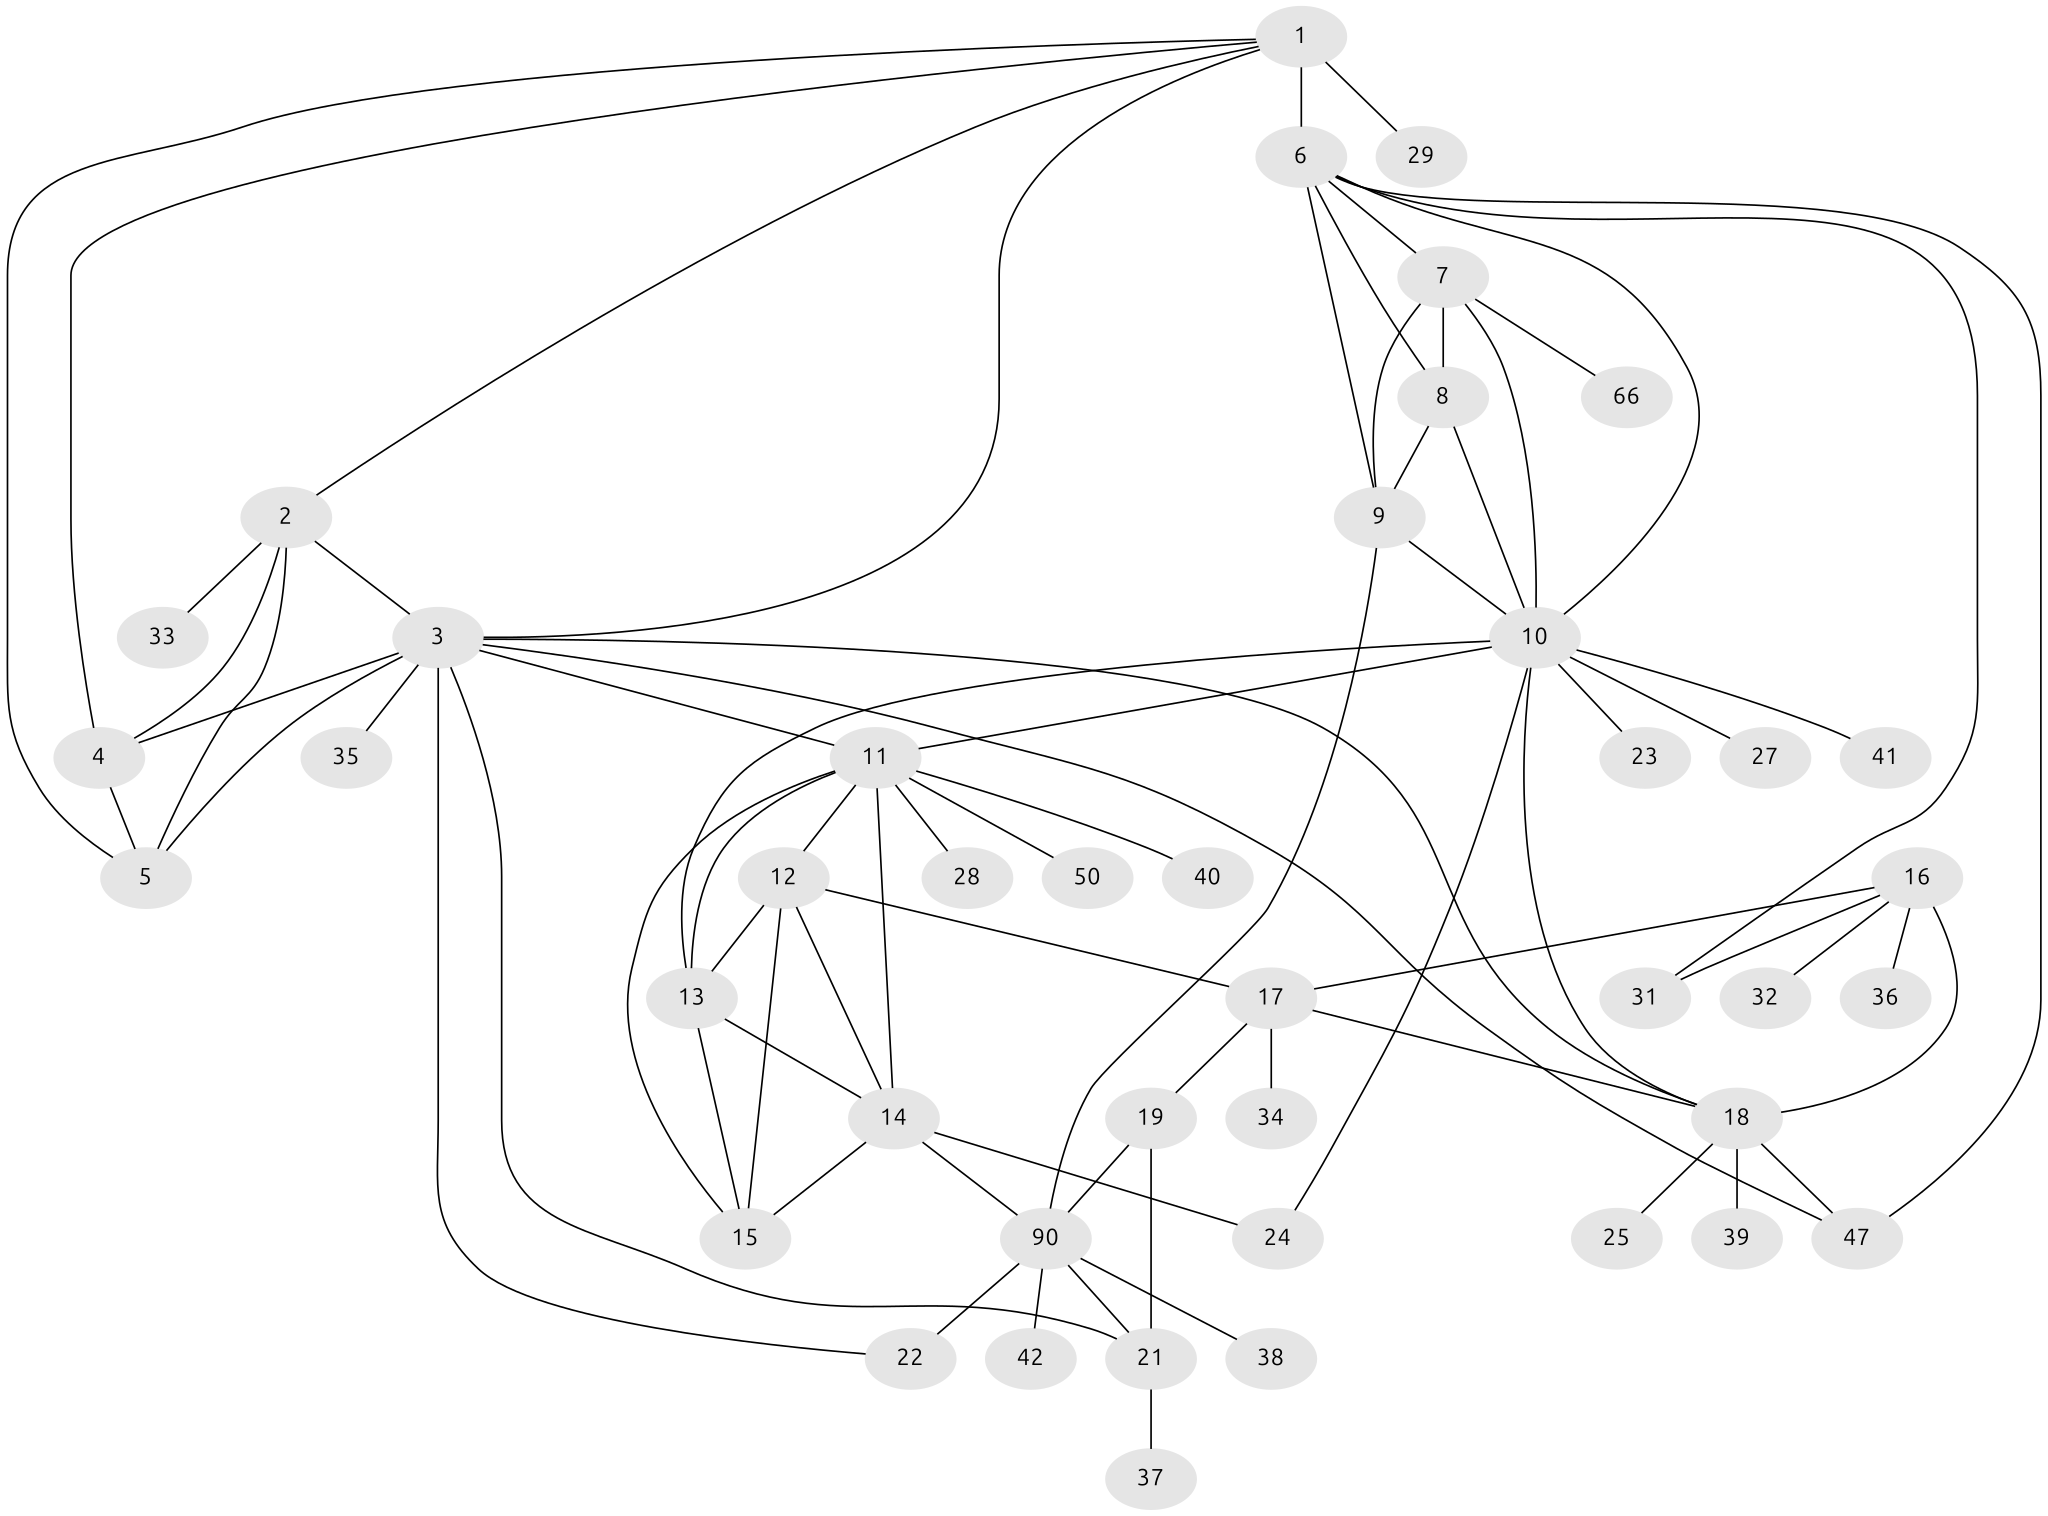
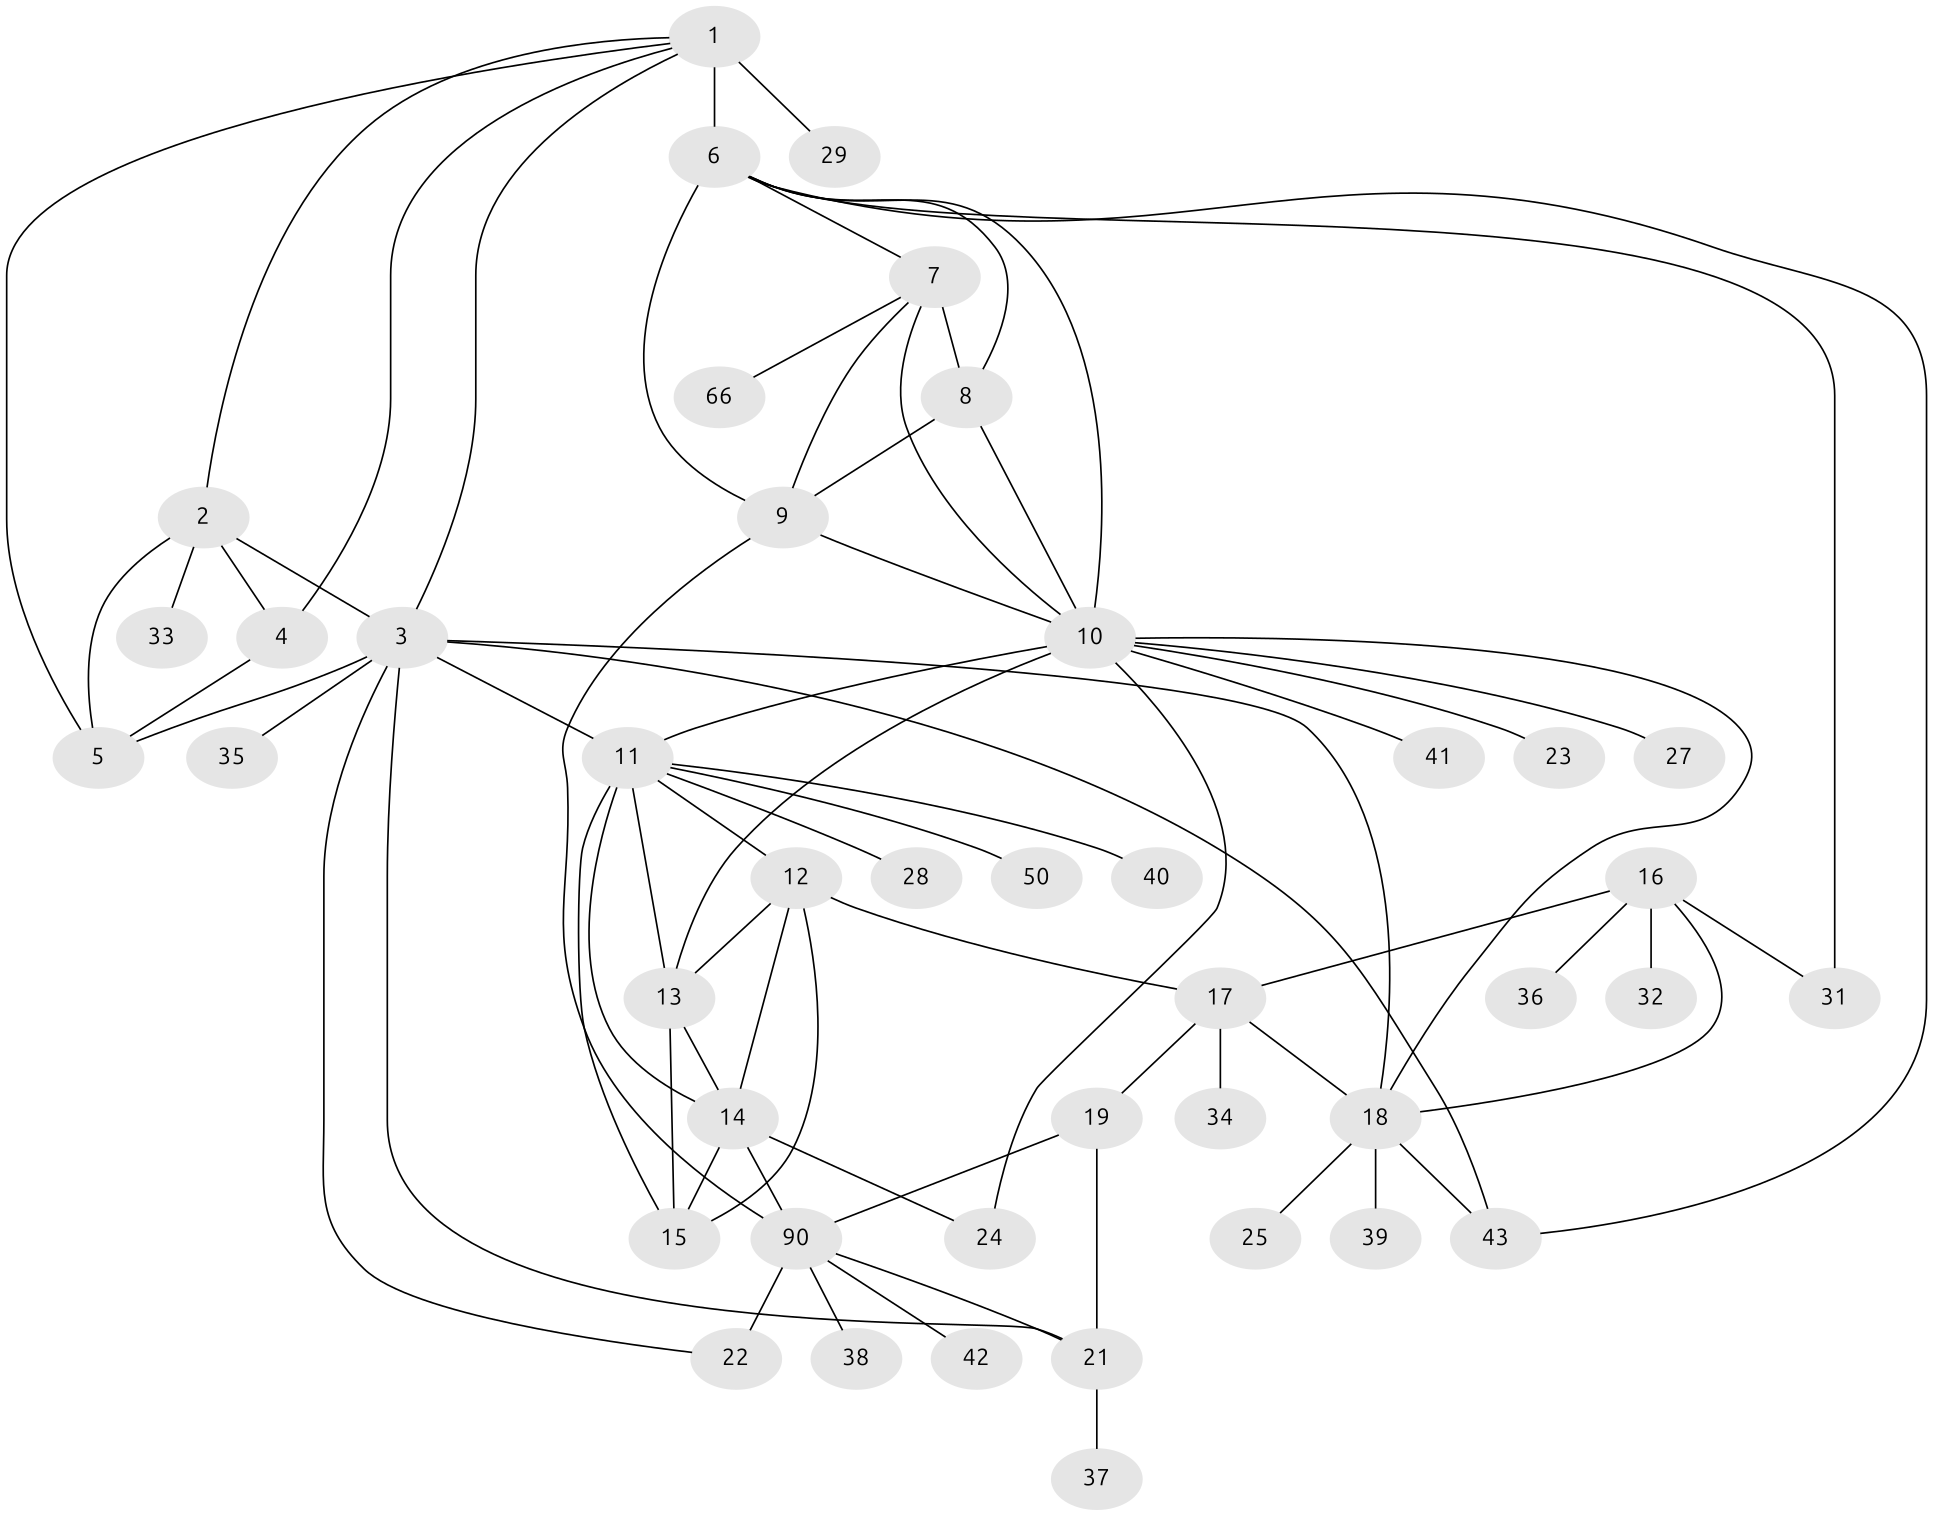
edge "3" -- "4": removed
node "47": label "47" -> "43"
